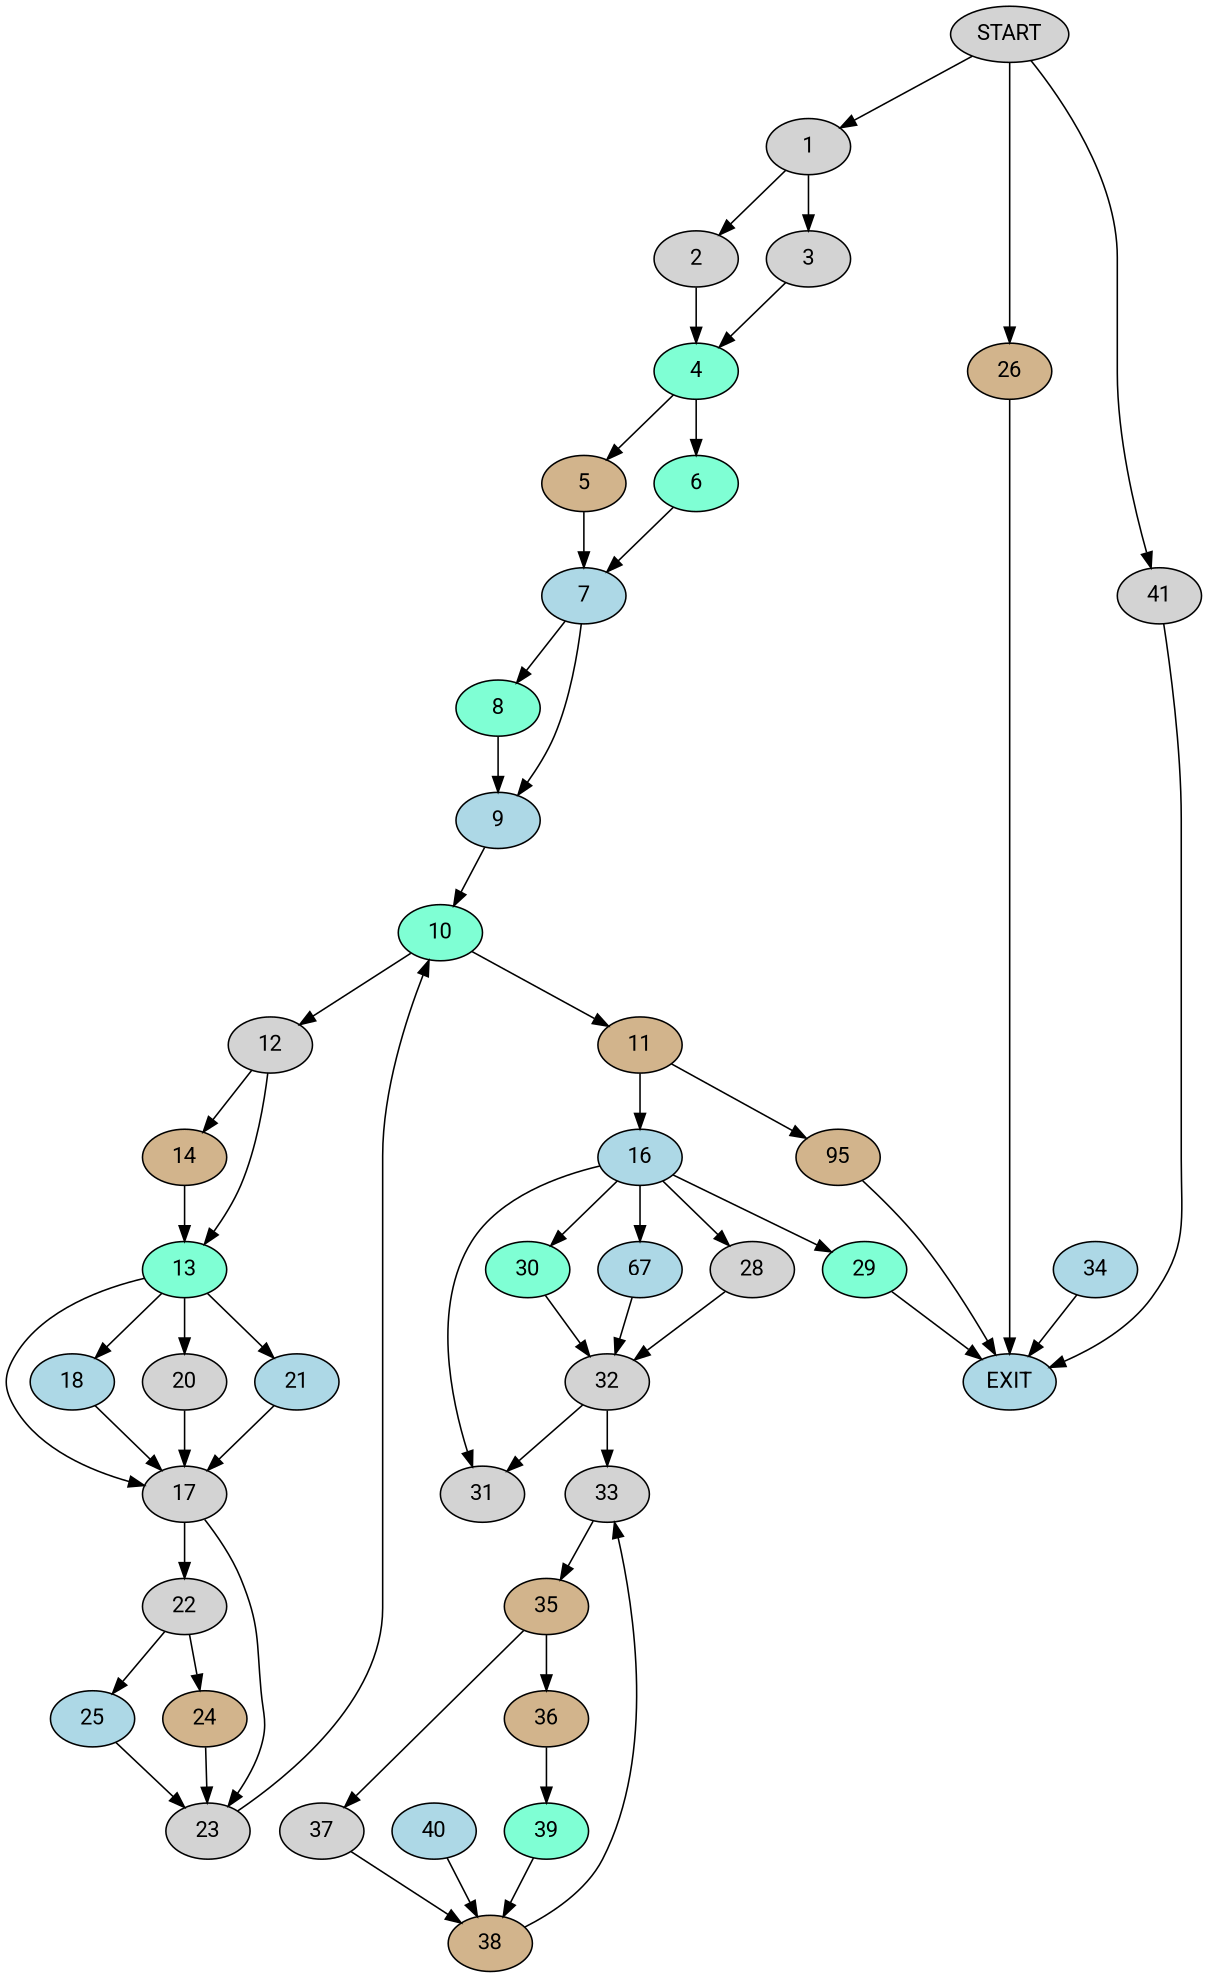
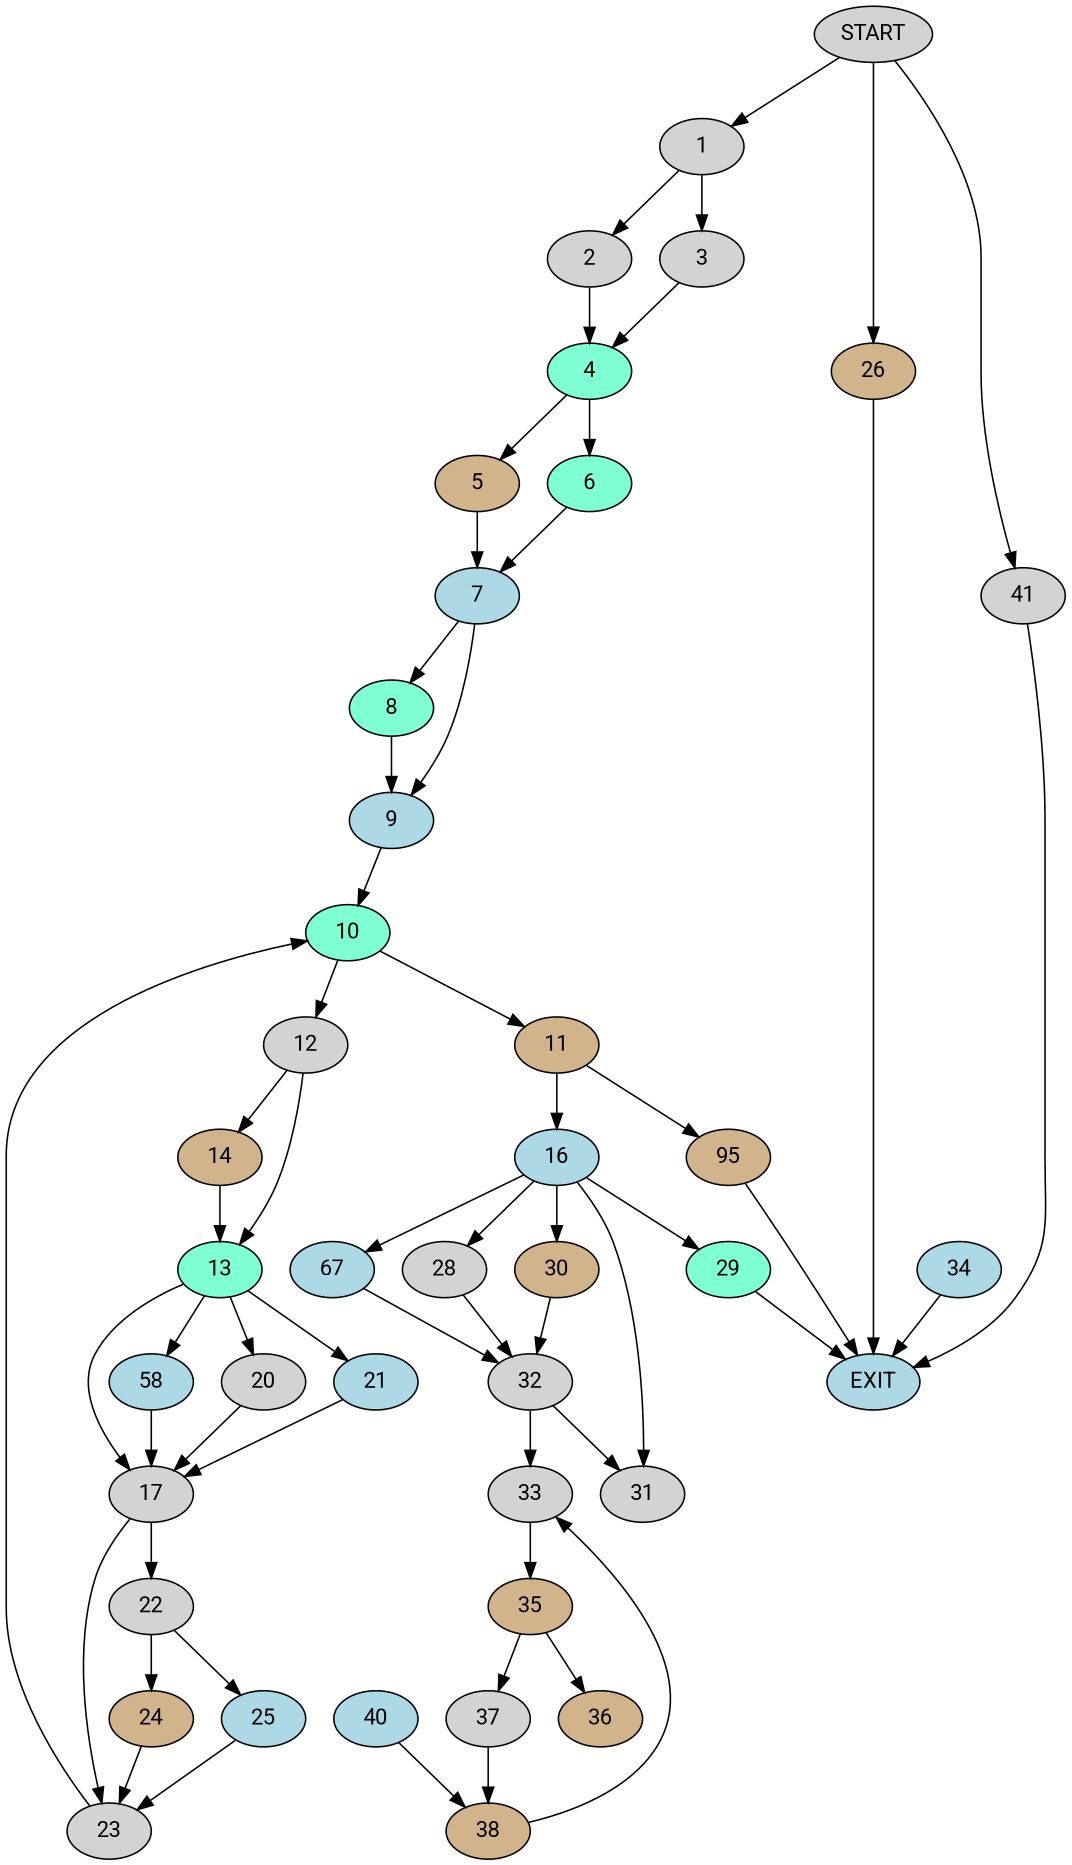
node "30": fillcolor aquamarine -> tan
node "18": label "18" -> "58"
node "39": removed
